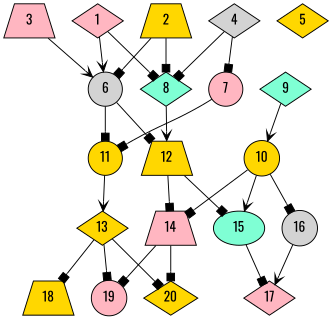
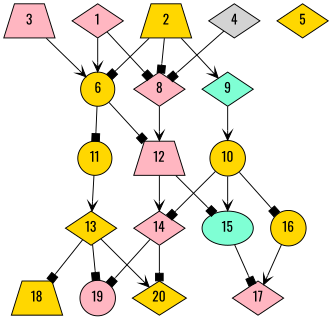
edge "2" -> "9": added
node "6": fillcolor lightgrey -> gold
node "8": fillcolor aquamarine -> lightpink
node "7": removed
node "12": fillcolor gold -> lightpink
edge "12" -> "14": arrowhead box -> vee
node "14": shape trapezium -> diamond
node "16": fillcolor lightgrey -> gold
edge "13" -> "20": arrowhead box -> vee
